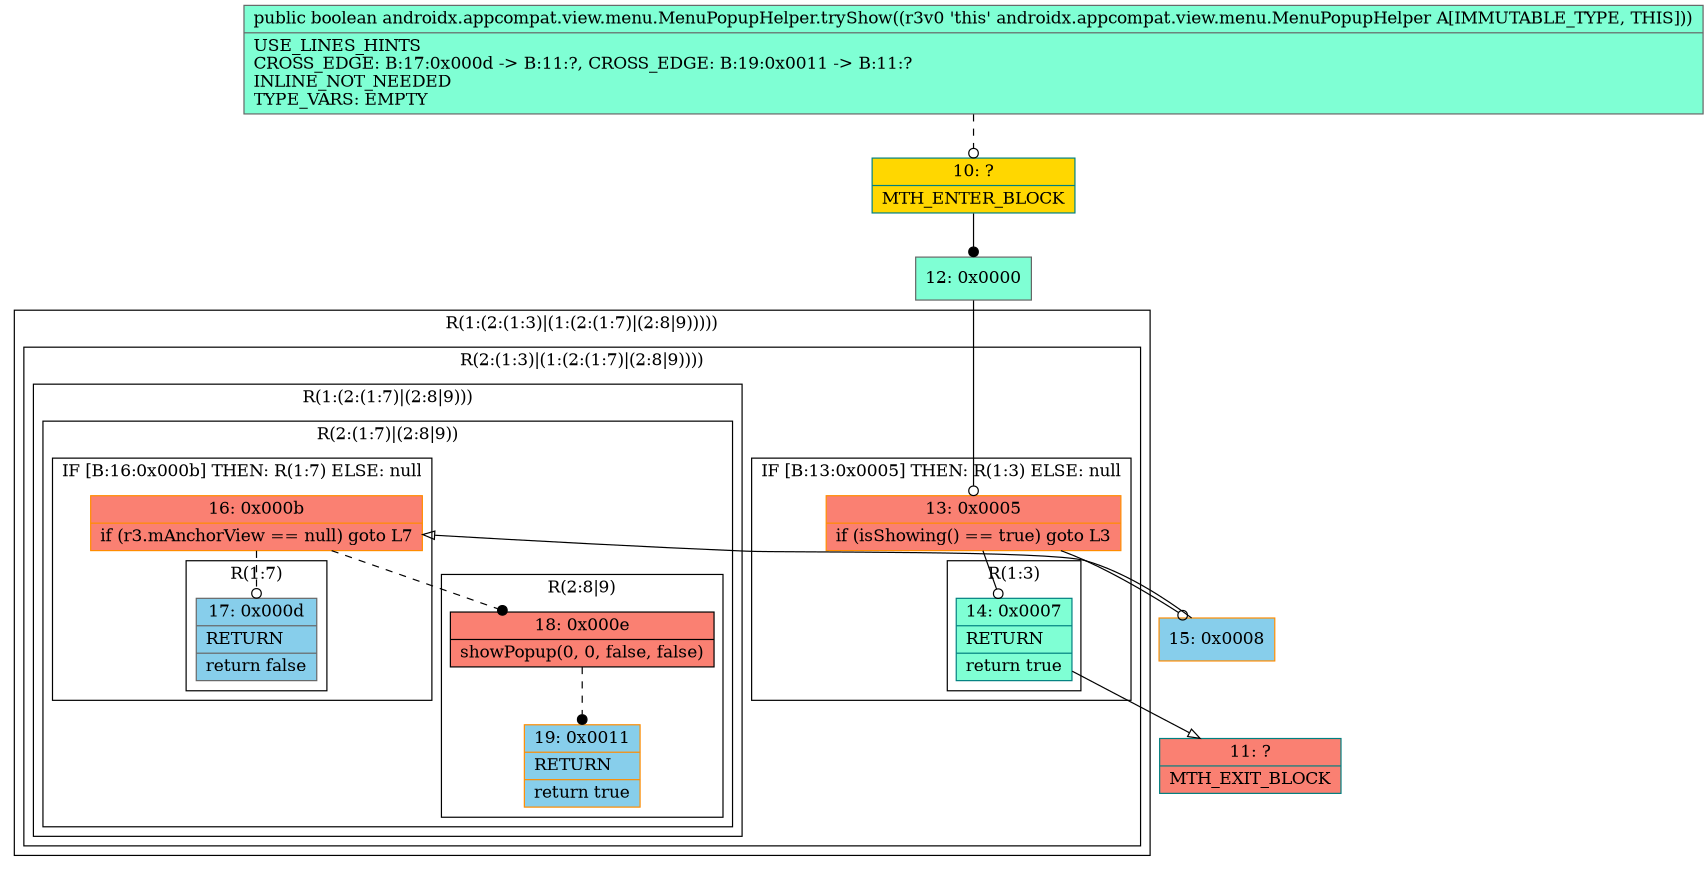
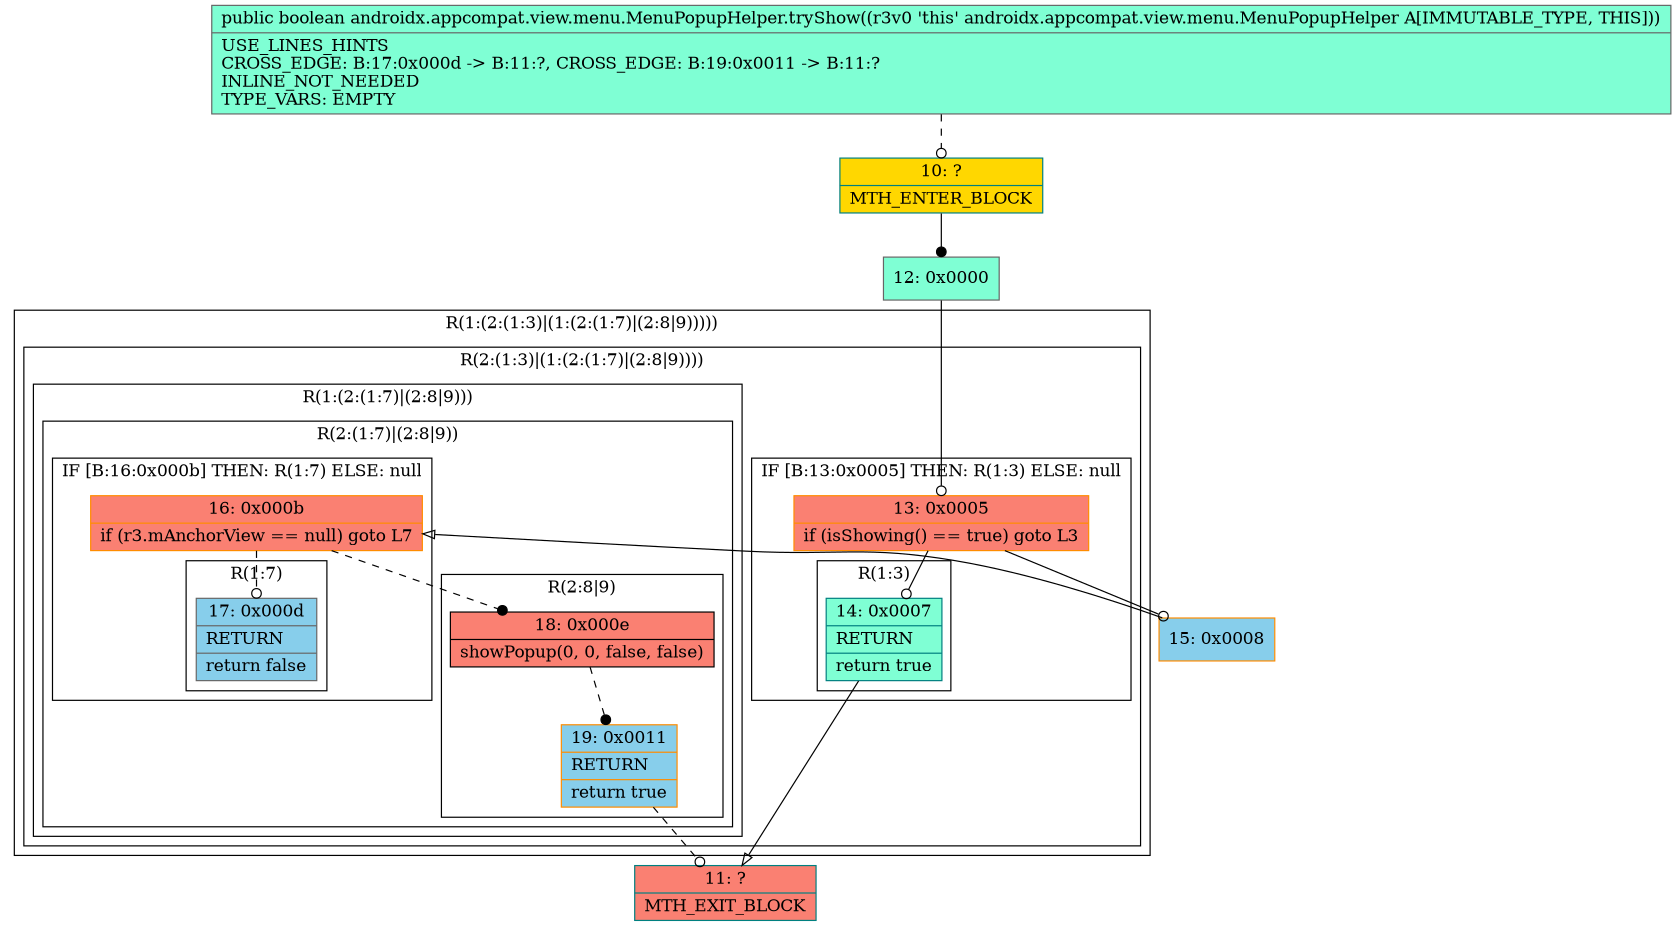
edge "19: 0x0011" -> "11: ?": added
